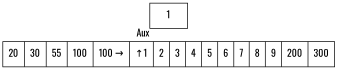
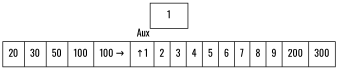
node "20": text "55" -> "50"
